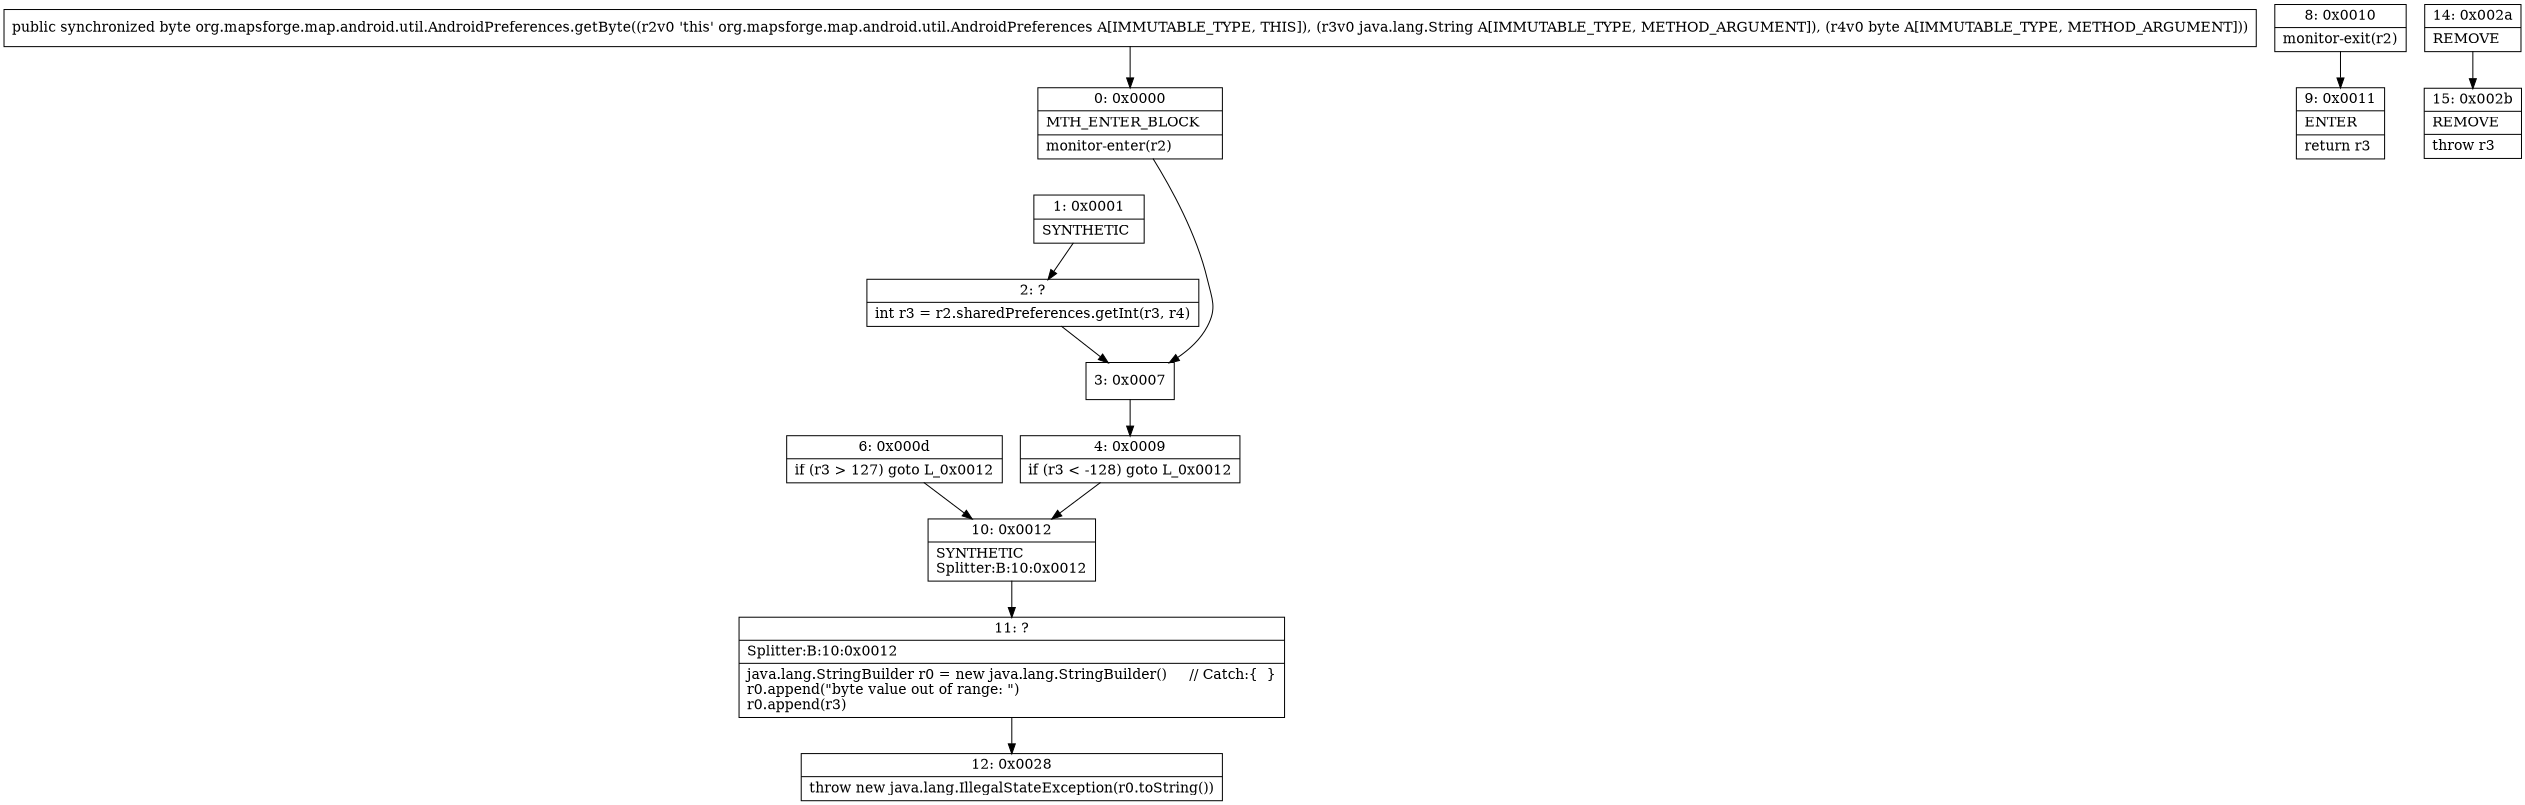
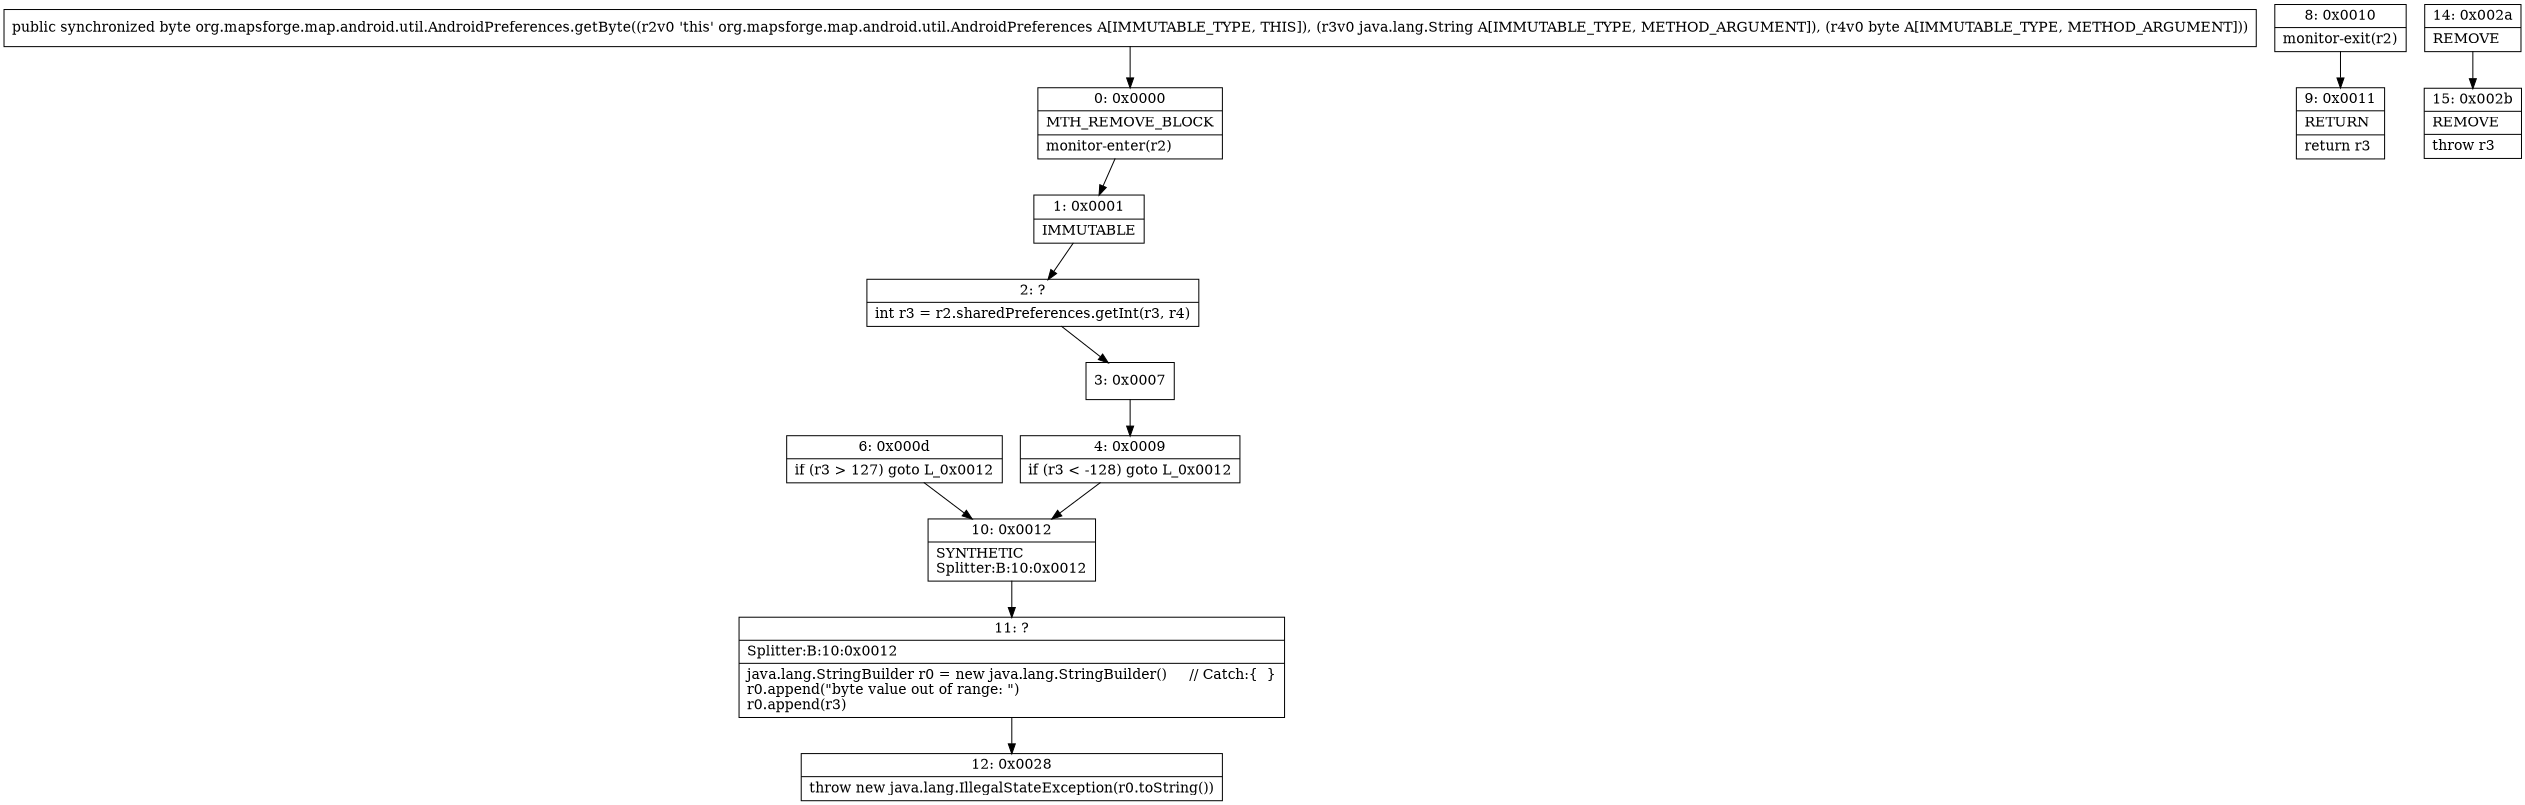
node "0: 0x0000": text "MTH_ENTER_BLOCK" -> "MTH_REMOVE_BLOCK"
node "9: 0x0011": text "ENTER" -> "RETURN"
node "1: 0x0001": text "SYNTHETIC" -> "IMMUTABLE"
edge "0: 0x0000" -> "3: 0x0007": now "0: 0x0000" -> "1: 0x0001"
